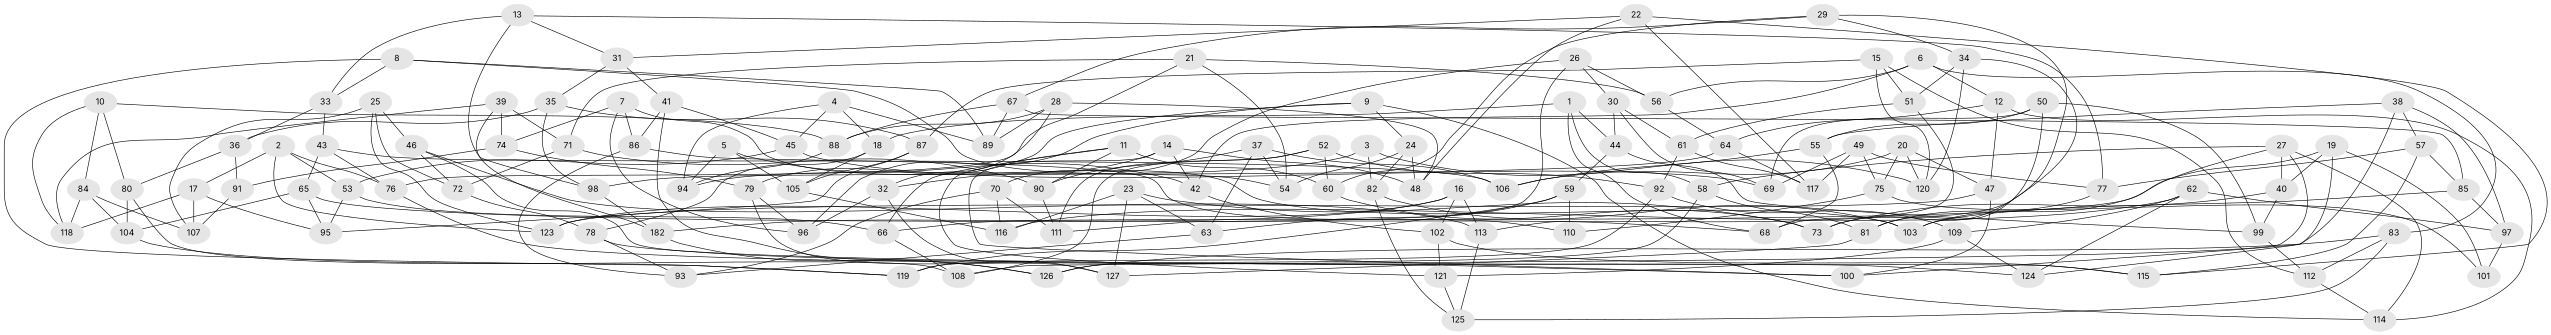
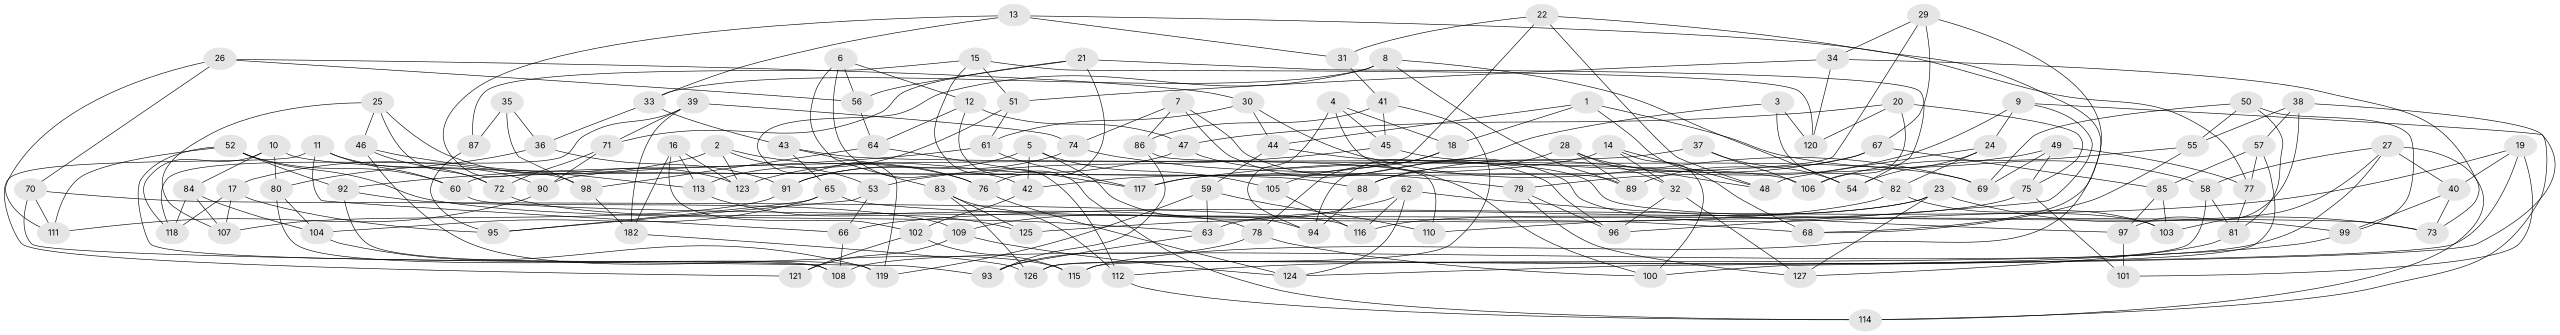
edge "31" -- "35": removed
edge "87" -- "105": removed
edge "5" -- "91": added
edge "37" -- "63": now "52" -- "63"
edge "121" -- "125": removed
